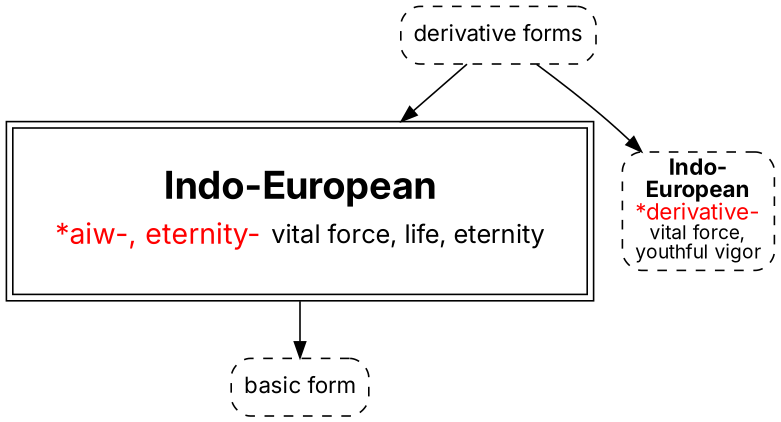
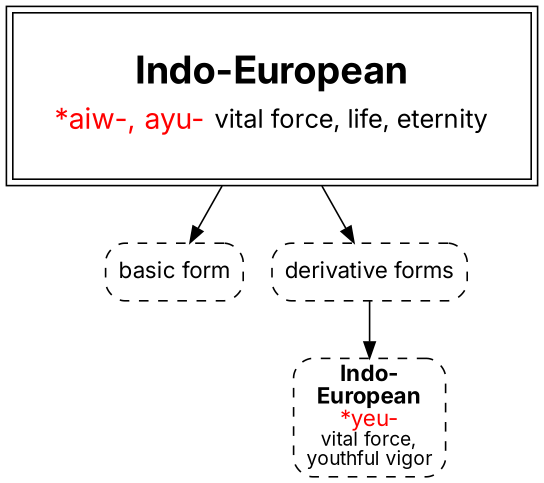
edge "derivative forms" -> "Indo-European": reversed
node "Indo-": text "*derivative-" -> "*yeu-"
node "Indo-European": text "*aiw-, eternity-" -> "*aiw-, ayu-"
